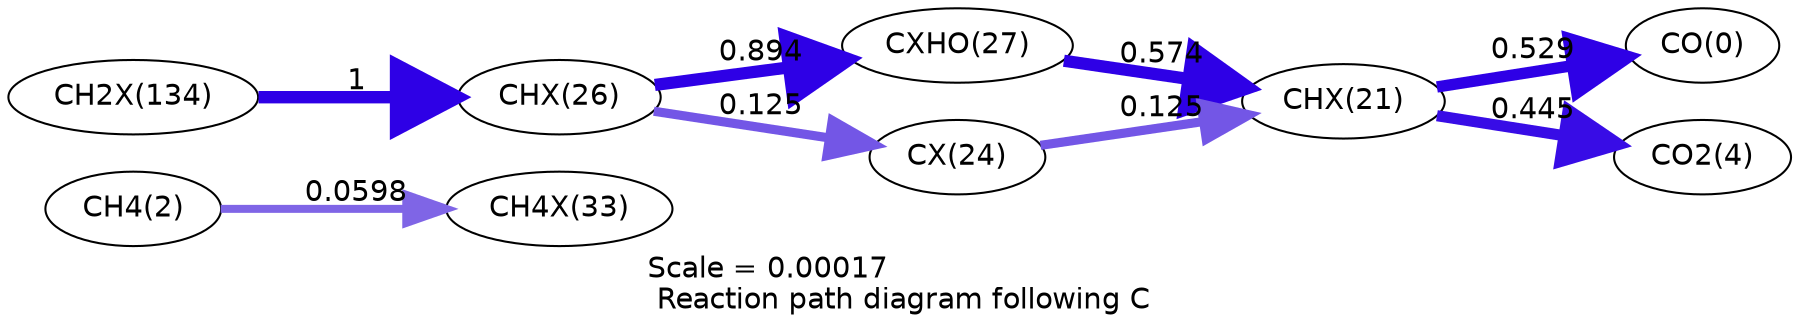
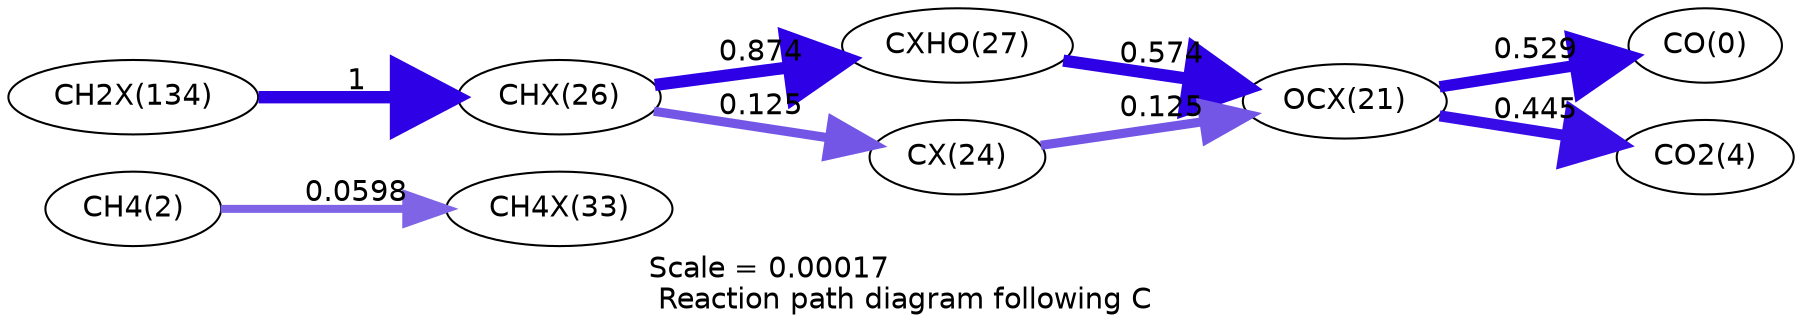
edge "CHX(26)" -> "CXHO(27)": label " 0.894" -> " 0.874"
node "CHX(21)": label "CHX(21)" -> "OCX(21)"
